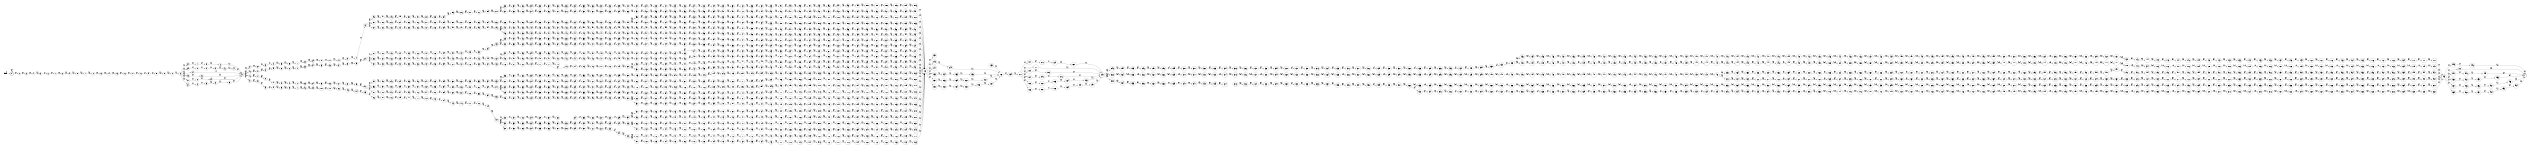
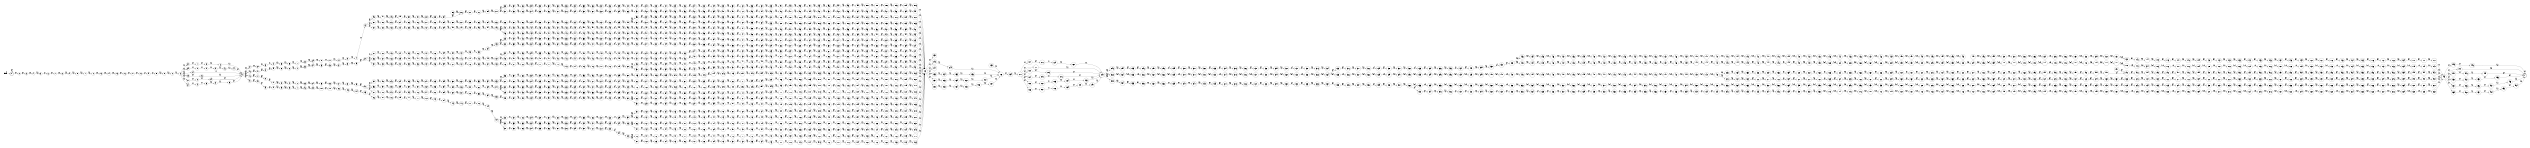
edge "204" -> "205": now "204" -> "206"
edge "845" -> "847": now "846" -> "847"
edge "1496" -> "1497": removed, label "{10}"
edge "171" -> "173": now "172" -> "173"
edge "1314" -> "1315": now "1384" -> "1315"
edge "1910" -> "1911": now "1910" -> "1912"
edge "1344" -> "1345": added, label "{9}"
node "323": added
